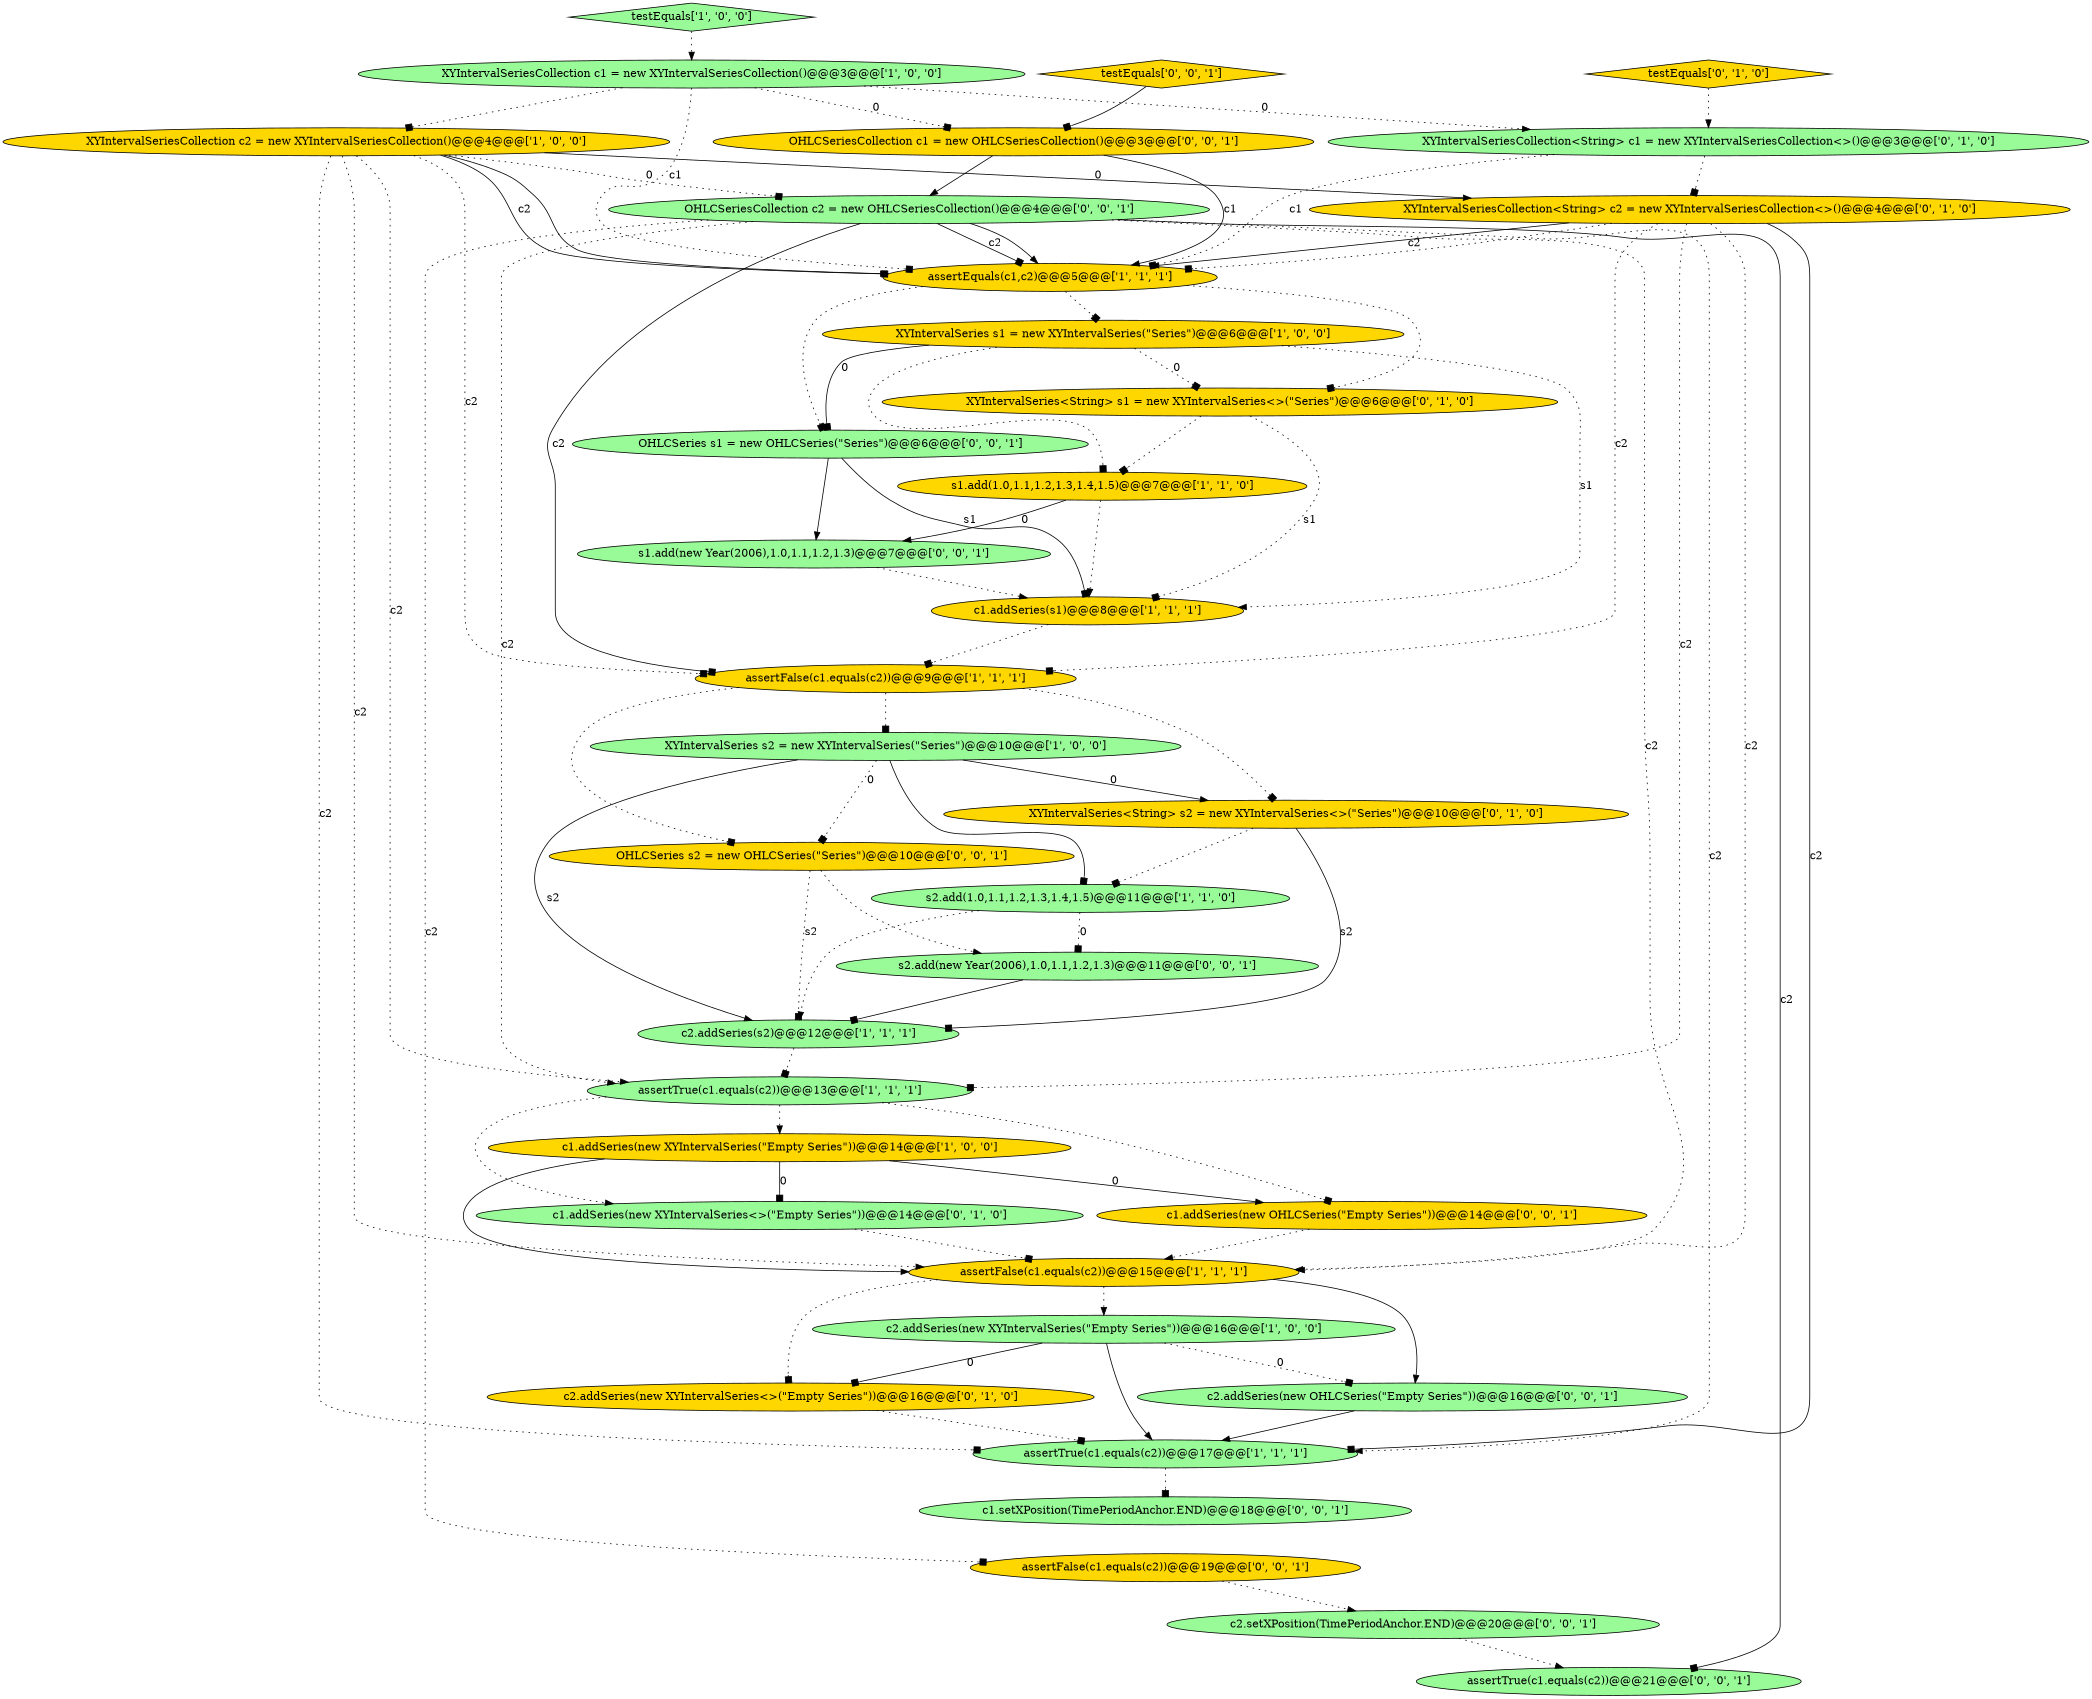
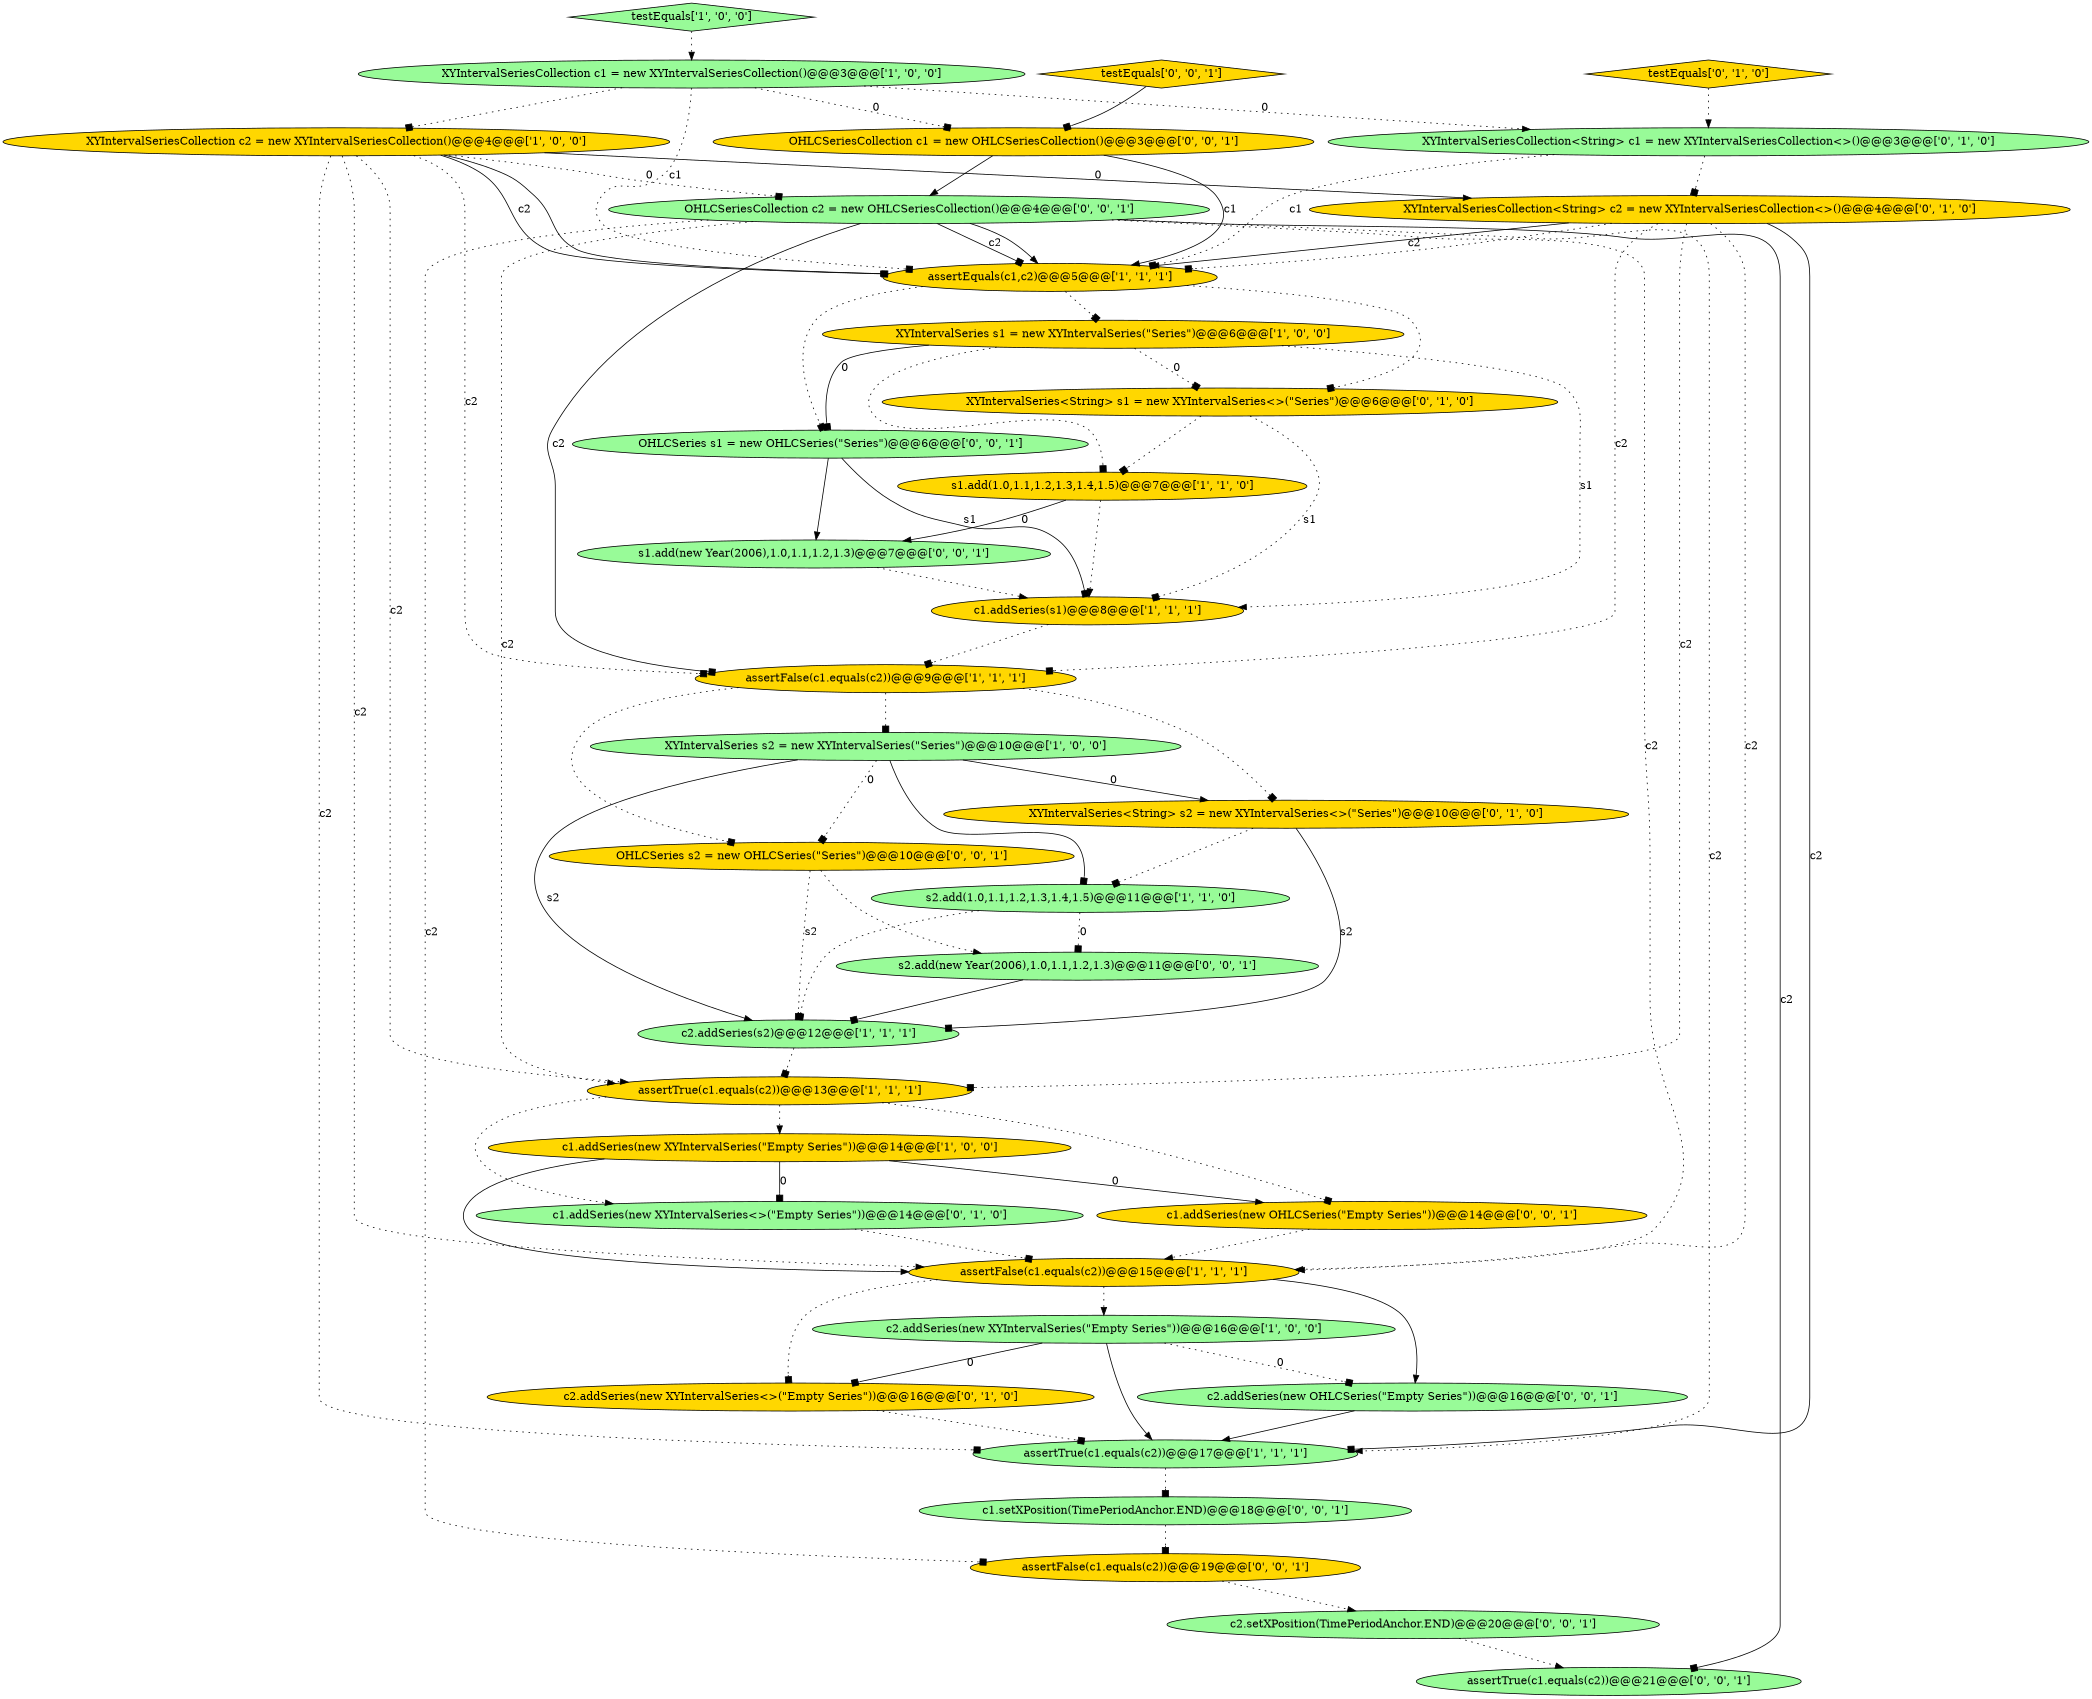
edge "s2.add(1.0,1.1,1.2,1.3,1.4,1.5)@@@11@@@['1', '1', '0']" -> "c2.addSeries(s2)@@@12@@@['1', '1', '1']": arrowhead normal -> box
node "assertTrue(c1.equals(c2))@@@13@@@['1', '1', '1']": fillcolor palegreen -> gold
edge "c1.setXPosition(TimePeriodAnchor.END)@@@18@@@['0', '0', '1']" -> "assertFalse(c1.equals(c2))@@@19@@@['0', '0', '1']": added
